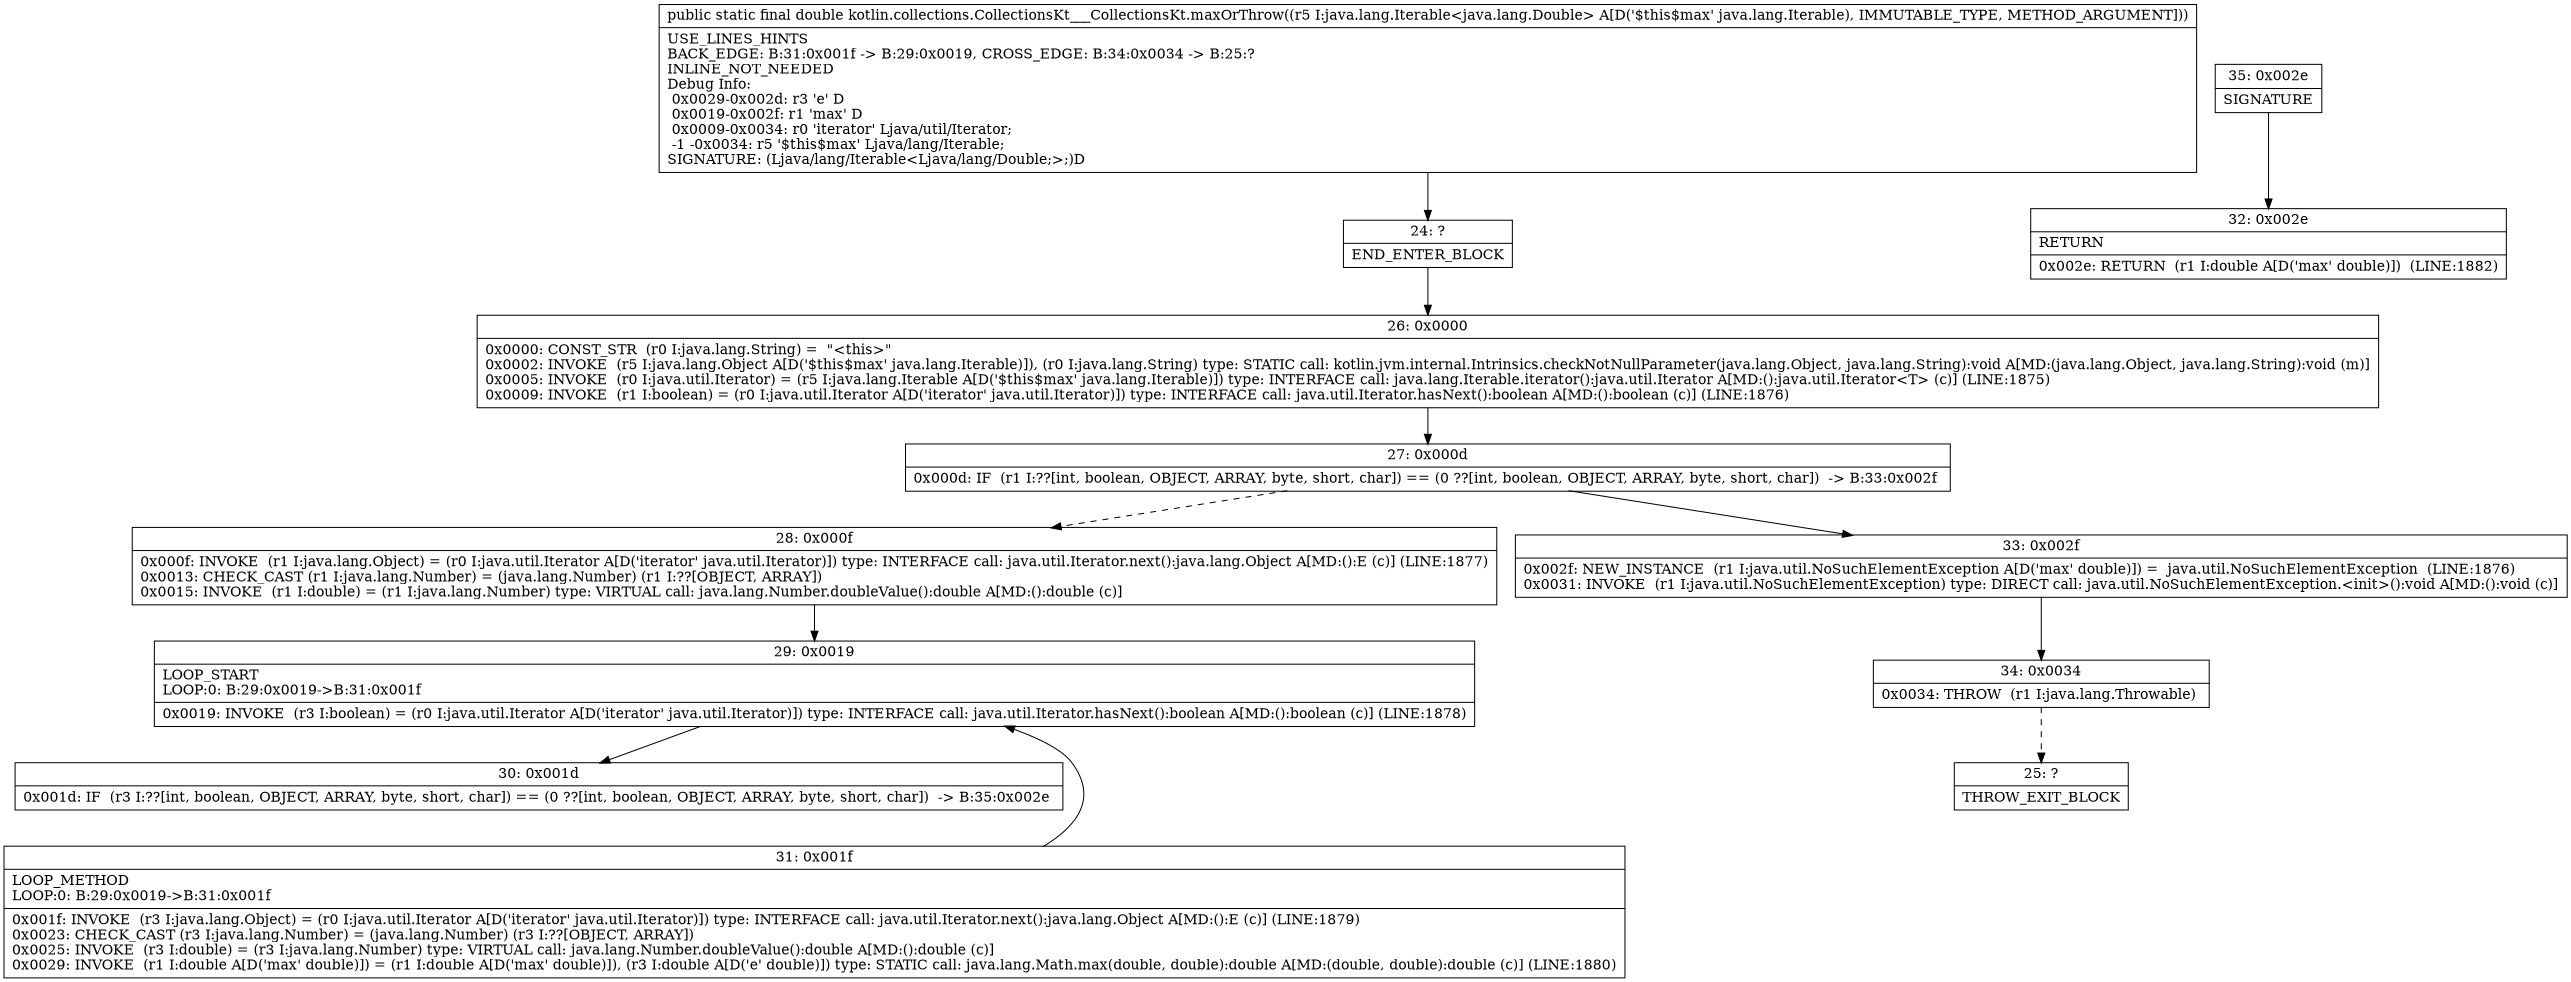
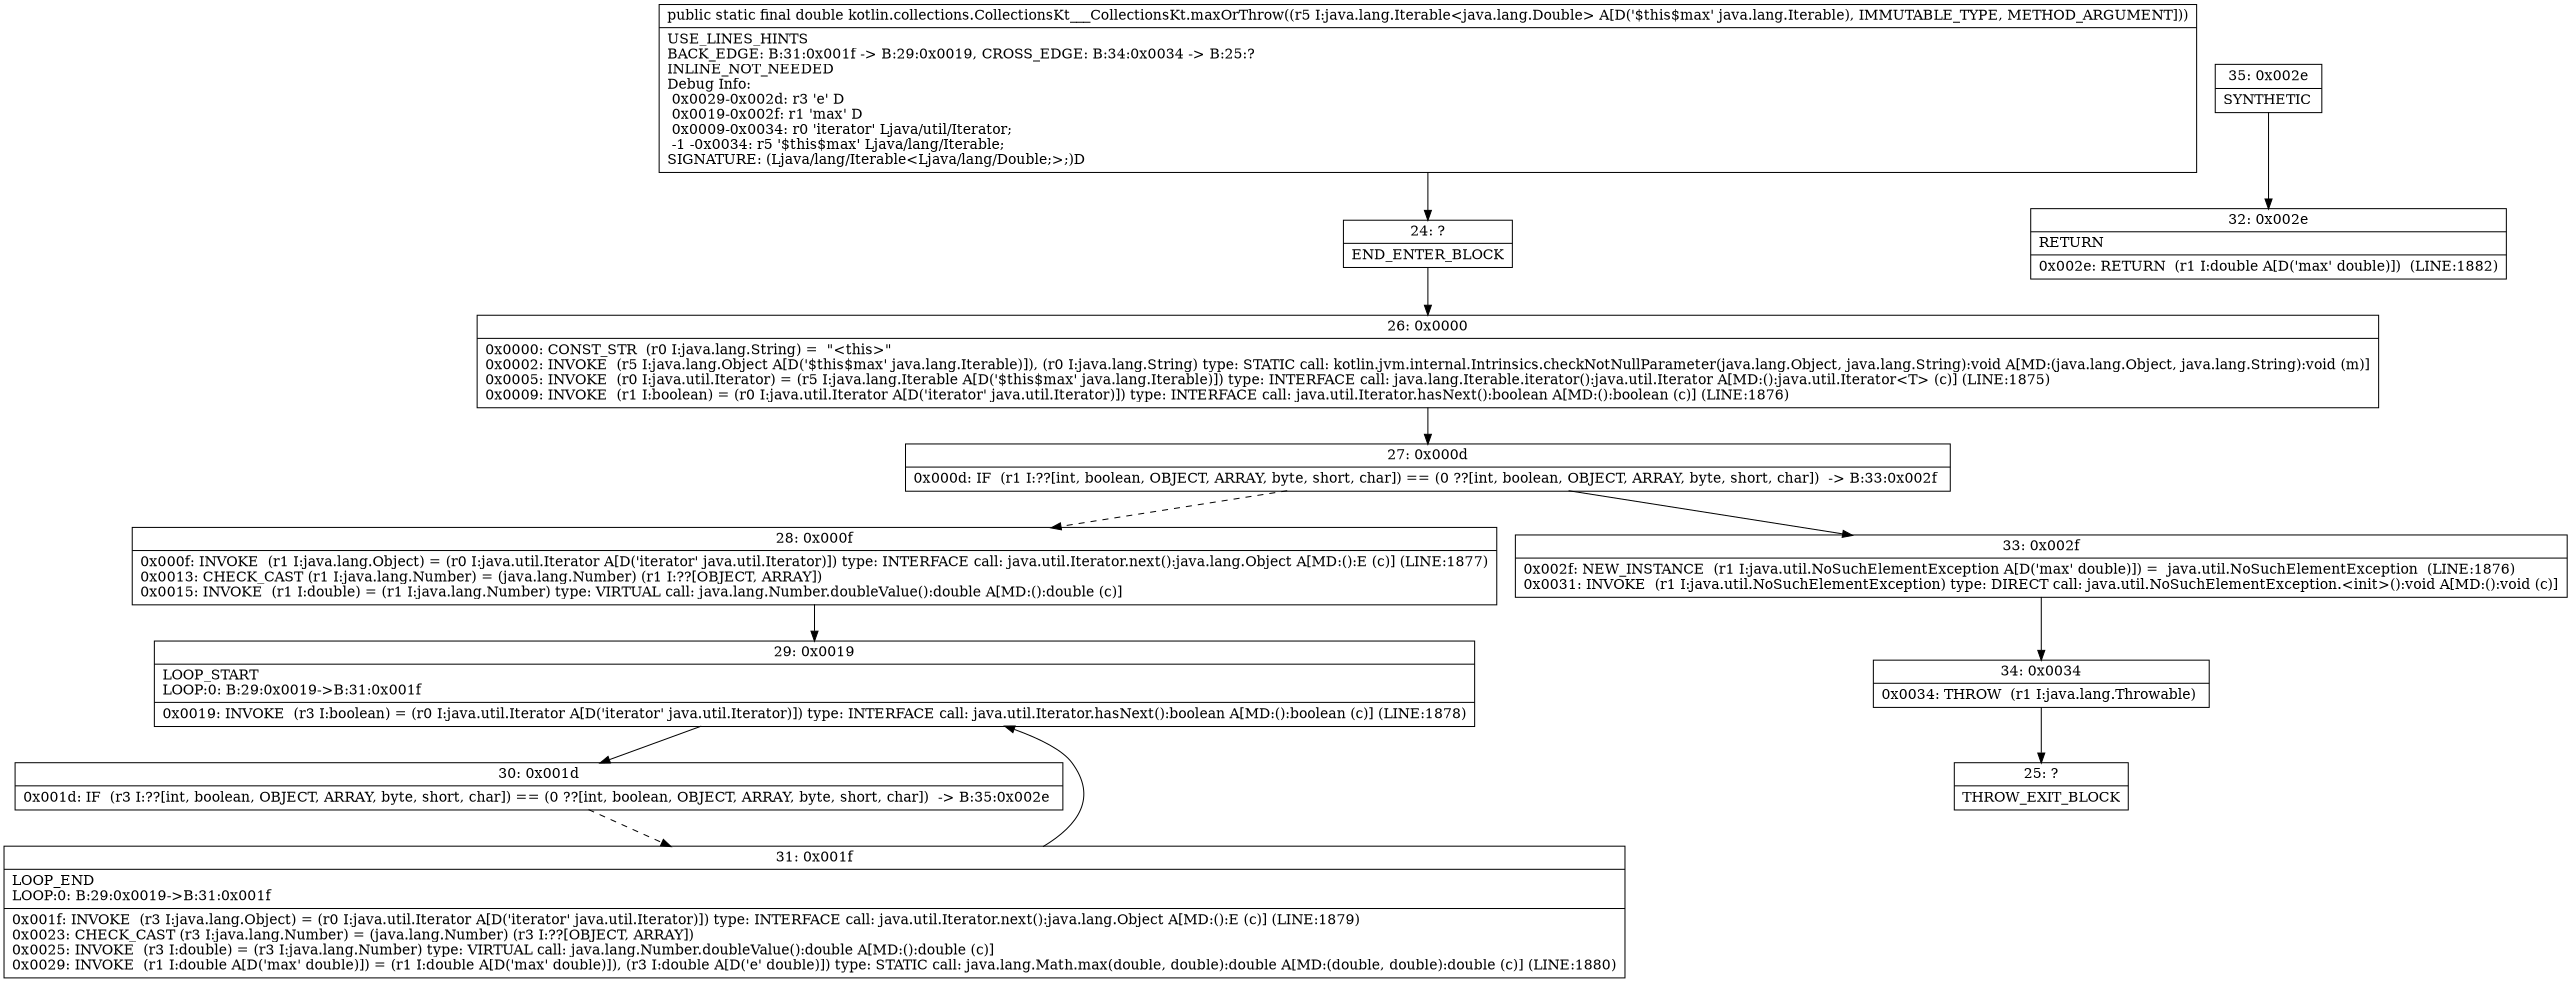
node "35: 0x002e": text "SIGNATURE" -> "SYNTHETIC"
edge "34: 0x0034" -> "25: ?": style dashed -> solid
edge "30: 0x001d" -> "31: 0x001f": added
node "31: 0x001f": text "LOOP_METHOD" -> "LOOP_END"
